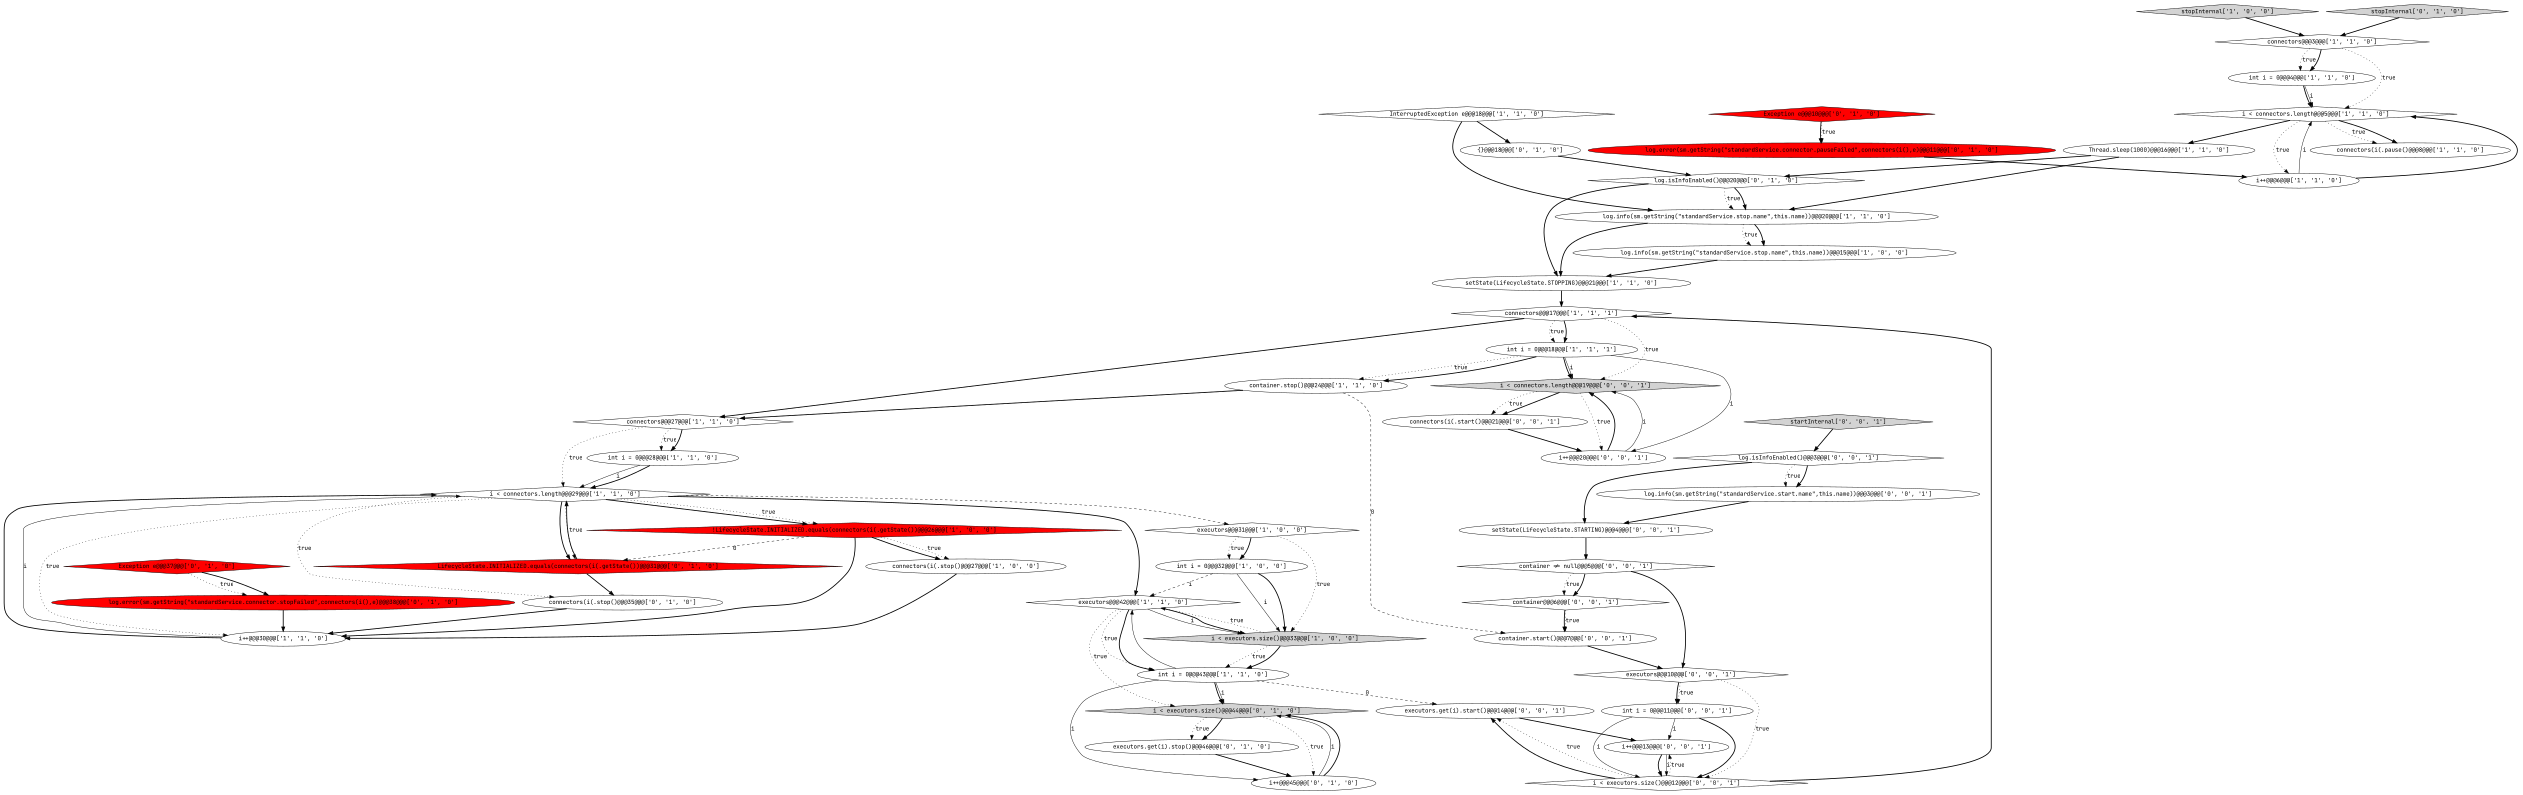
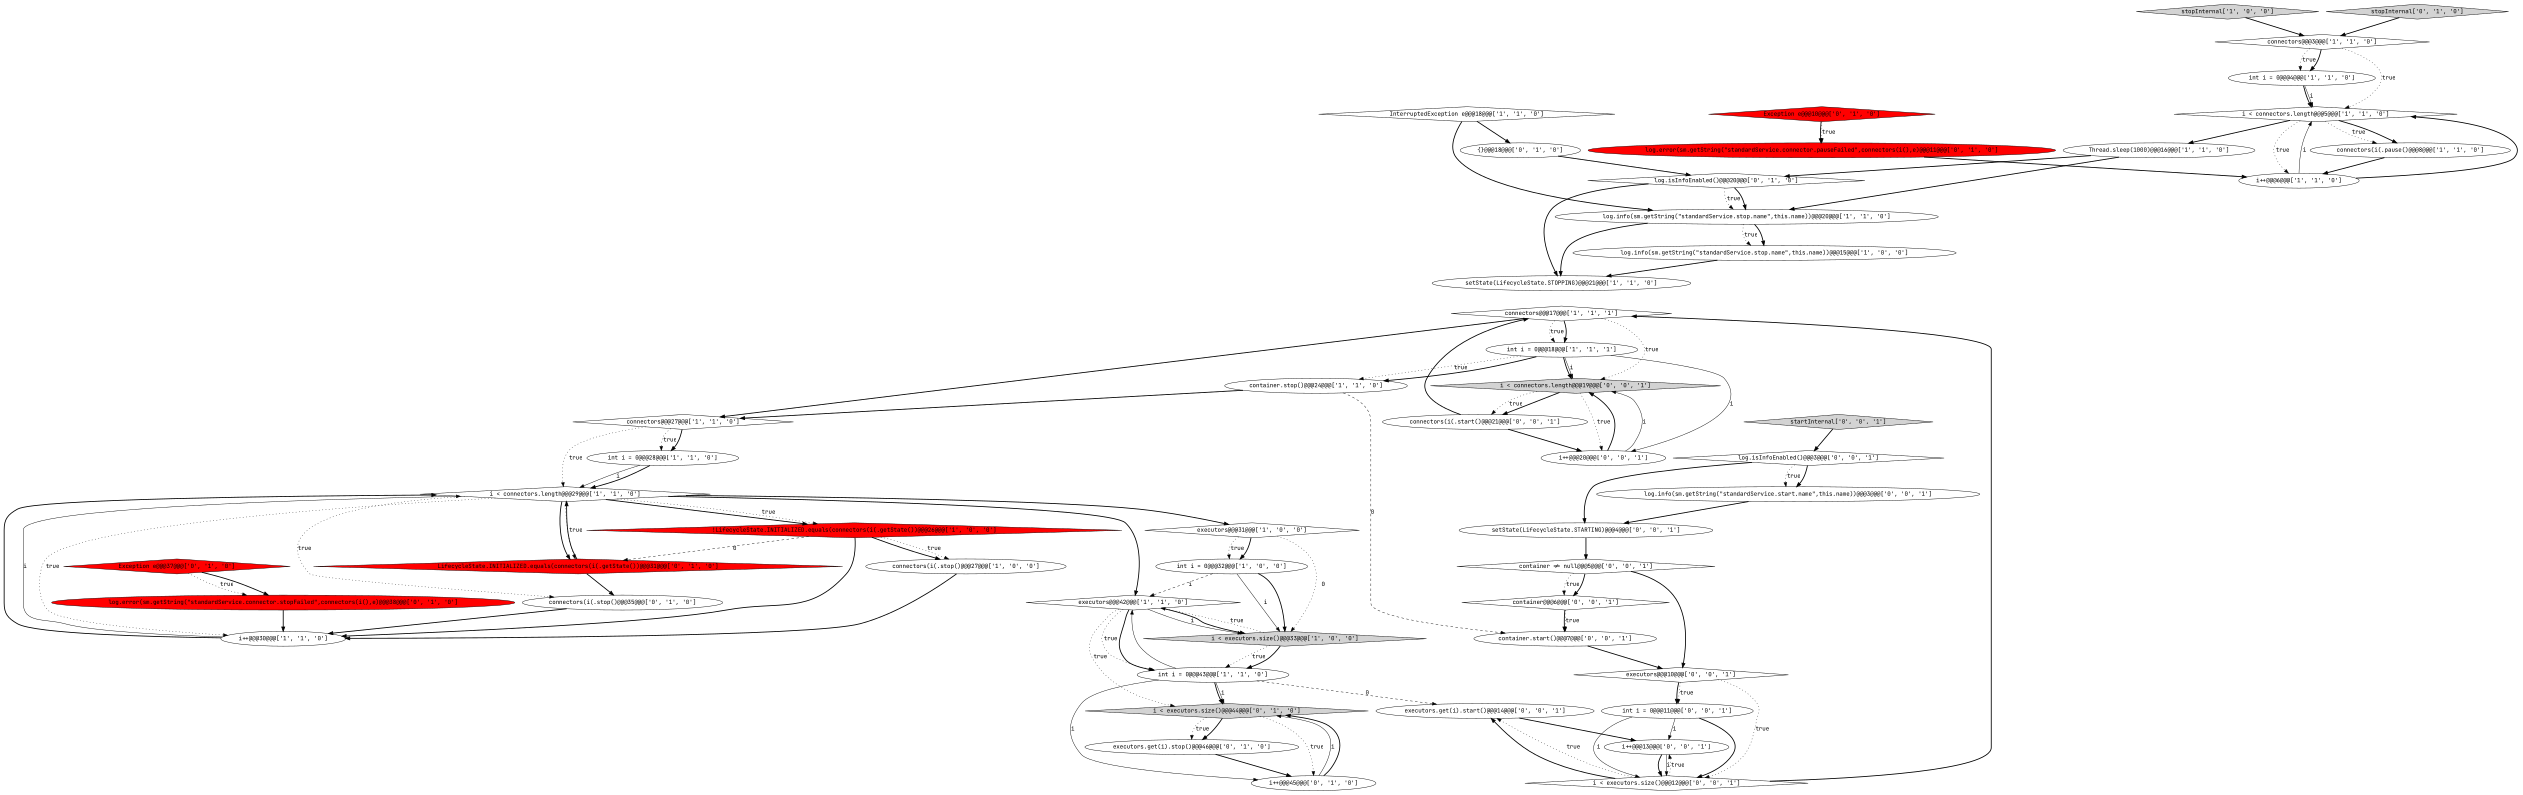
edge "connectors(i(.pause()@@@8@@@['1', '1', '0']" -> "i++@@@6@@@['1', '1', '0']": added
edge "setState(LifecycleState.STOPPING)@@@21@@@['1', '1', '0']" -> "connectors@@@17@@@['1', '1', '1']": now "connectors(i(.start()@@@21@@@['0', '0', '1']" -> "connectors@@@17@@@['1', '1', '1']"
edge "i < connectors.length@@@29@@@['1', '1', '0']" -> "executors@@@31@@@['1', '0', '0']": style dashed -> bold
edge "executors@@@31@@@['1', '0', '0']" -> "i < executors.size()@@@33@@@['1', '0', '0']": label "true" -> "0"
